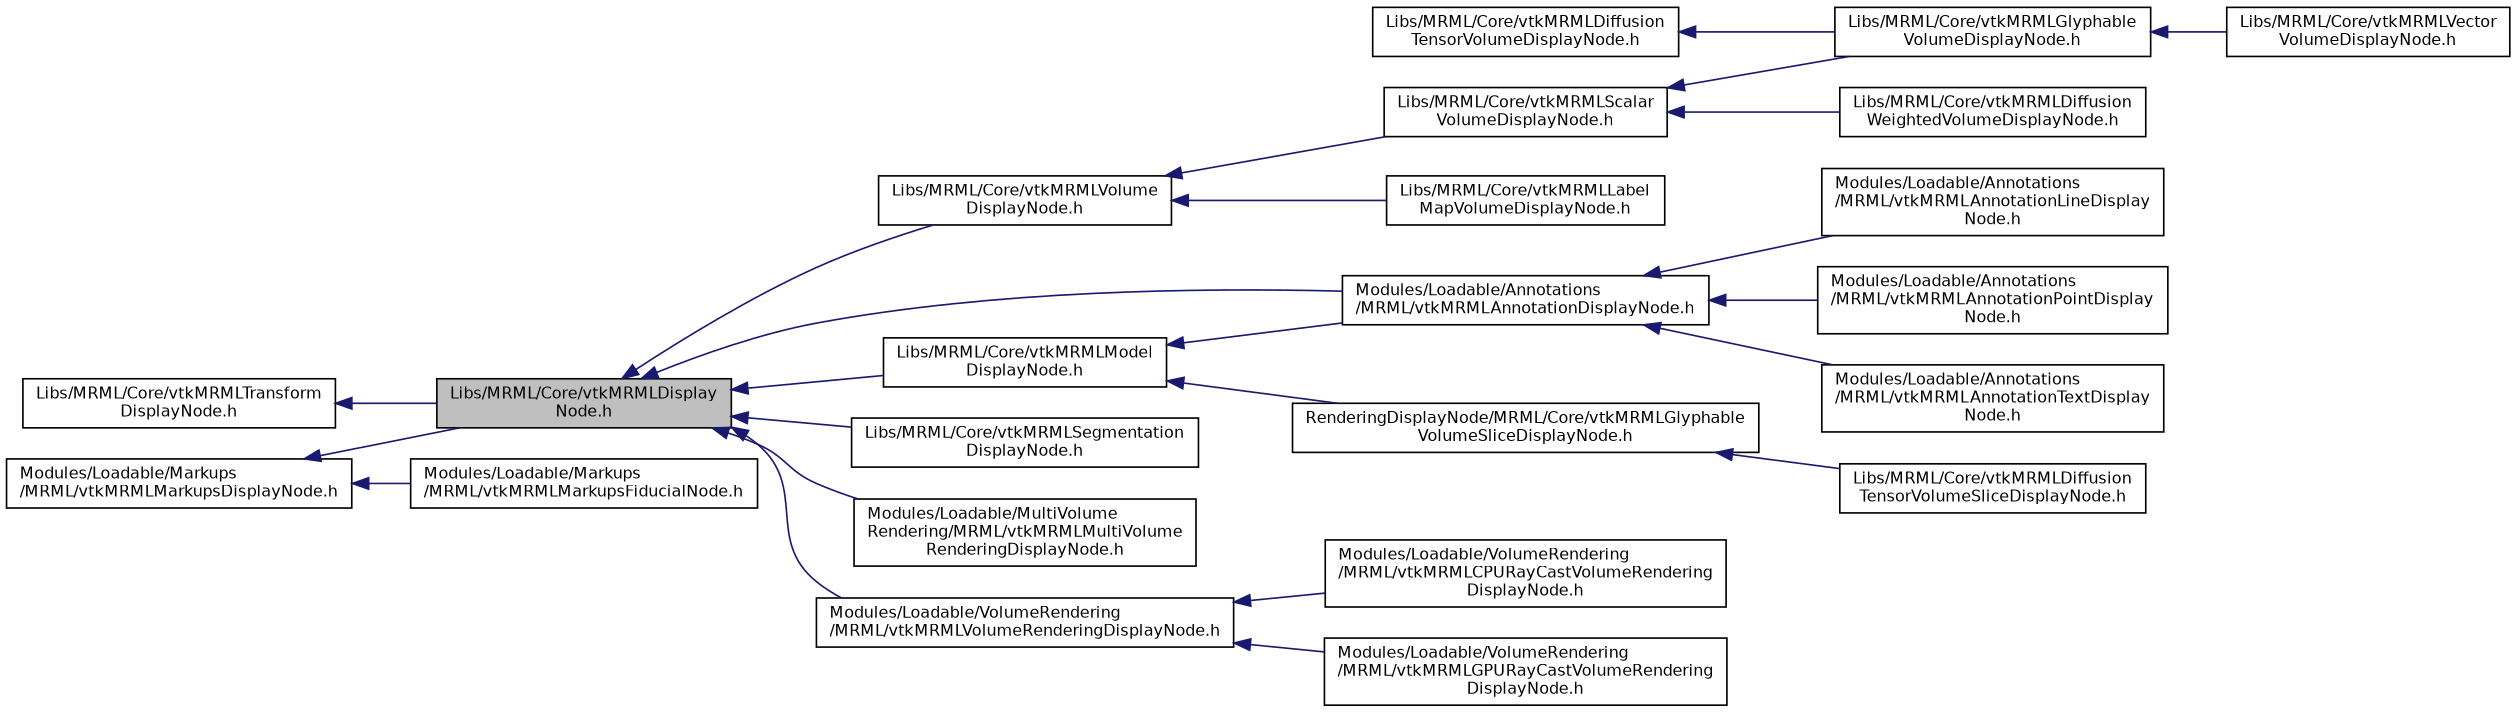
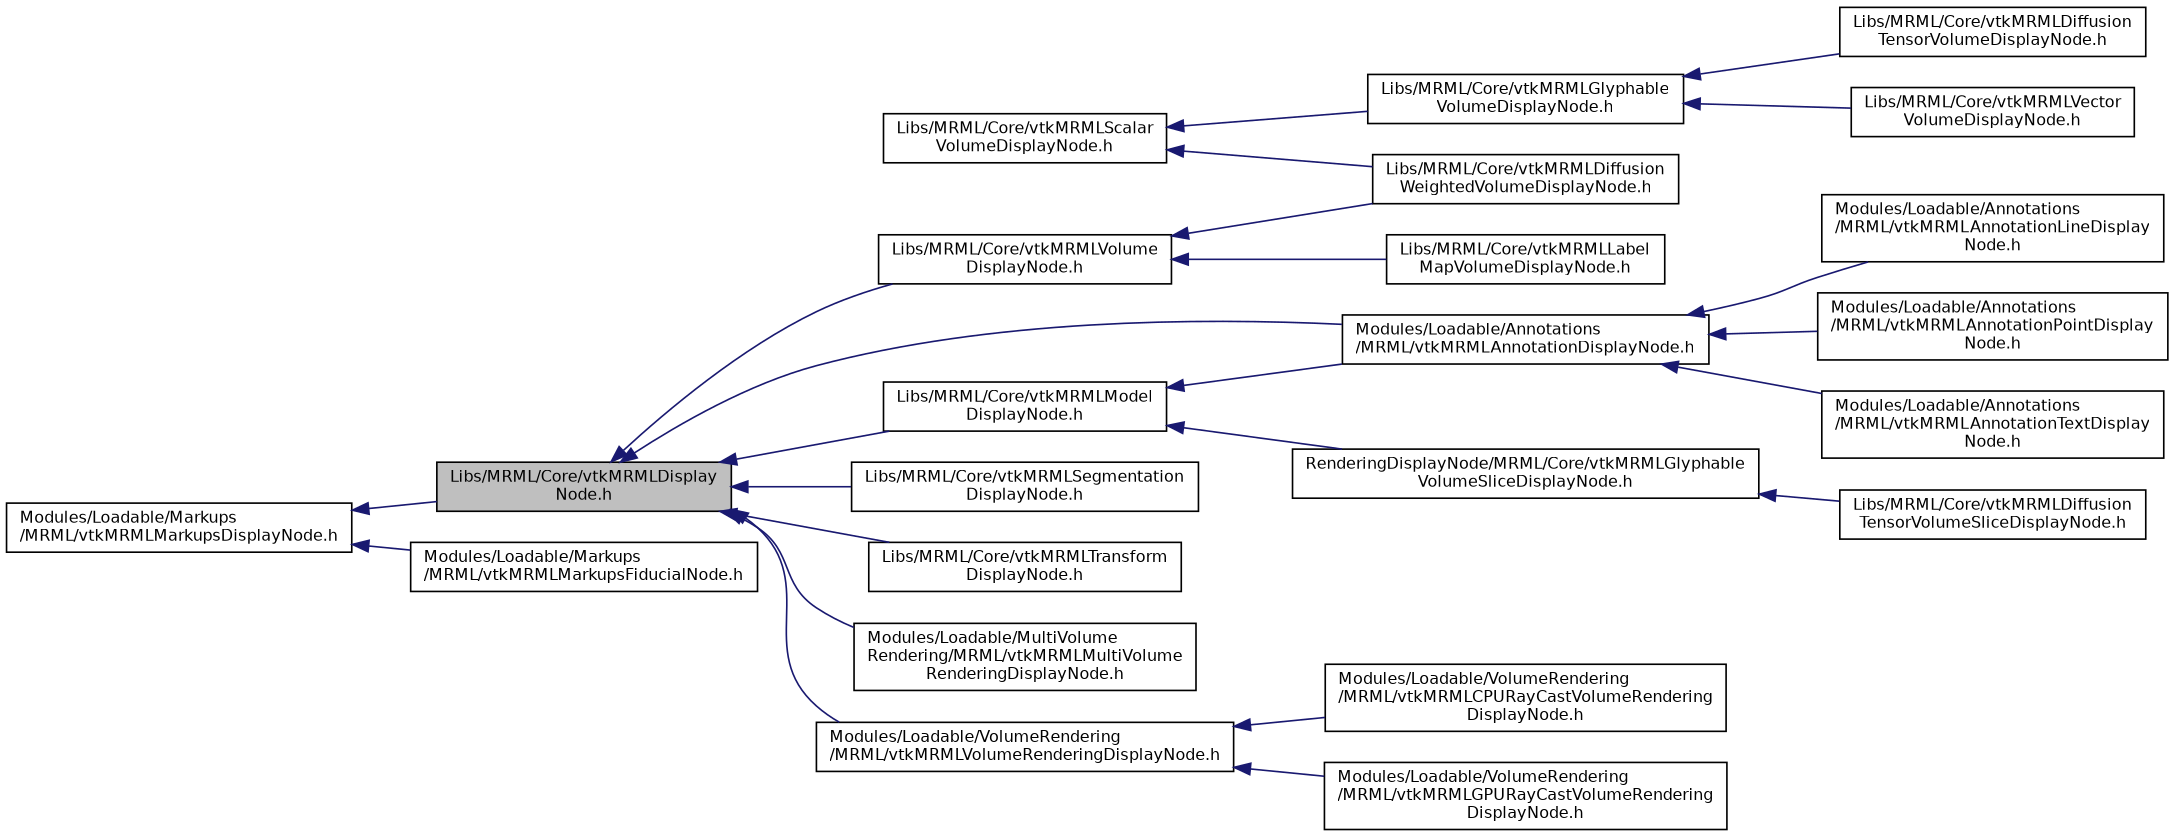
edge "Libs/MRML/Core/vtkMRMLGlyphable VolumeDisplayNode.h" -> "Libs/MRML/Core/vtkMRMLDiffusion TensorVolumeDisplayNode.h": reversed
edge "Libs/MRML/Core/vtkMRMLScalar VolumeDisplayNode.h" -> "Libs/MRML/Core/vtkMRMLVolume DisplayNode.h": now "Libs/MRML/Core/vtkMRMLDiffusion WeightedVolumeDisplayNode.h" -> "Libs/MRML/Core/vtkMRMLVolume DisplayNode.h"
edge "Libs/MRML/Core/vtkMRMLDisplay Node.h" -> "Libs/MRML/Core/vtkMRMLTransform DisplayNode.h": reversed
